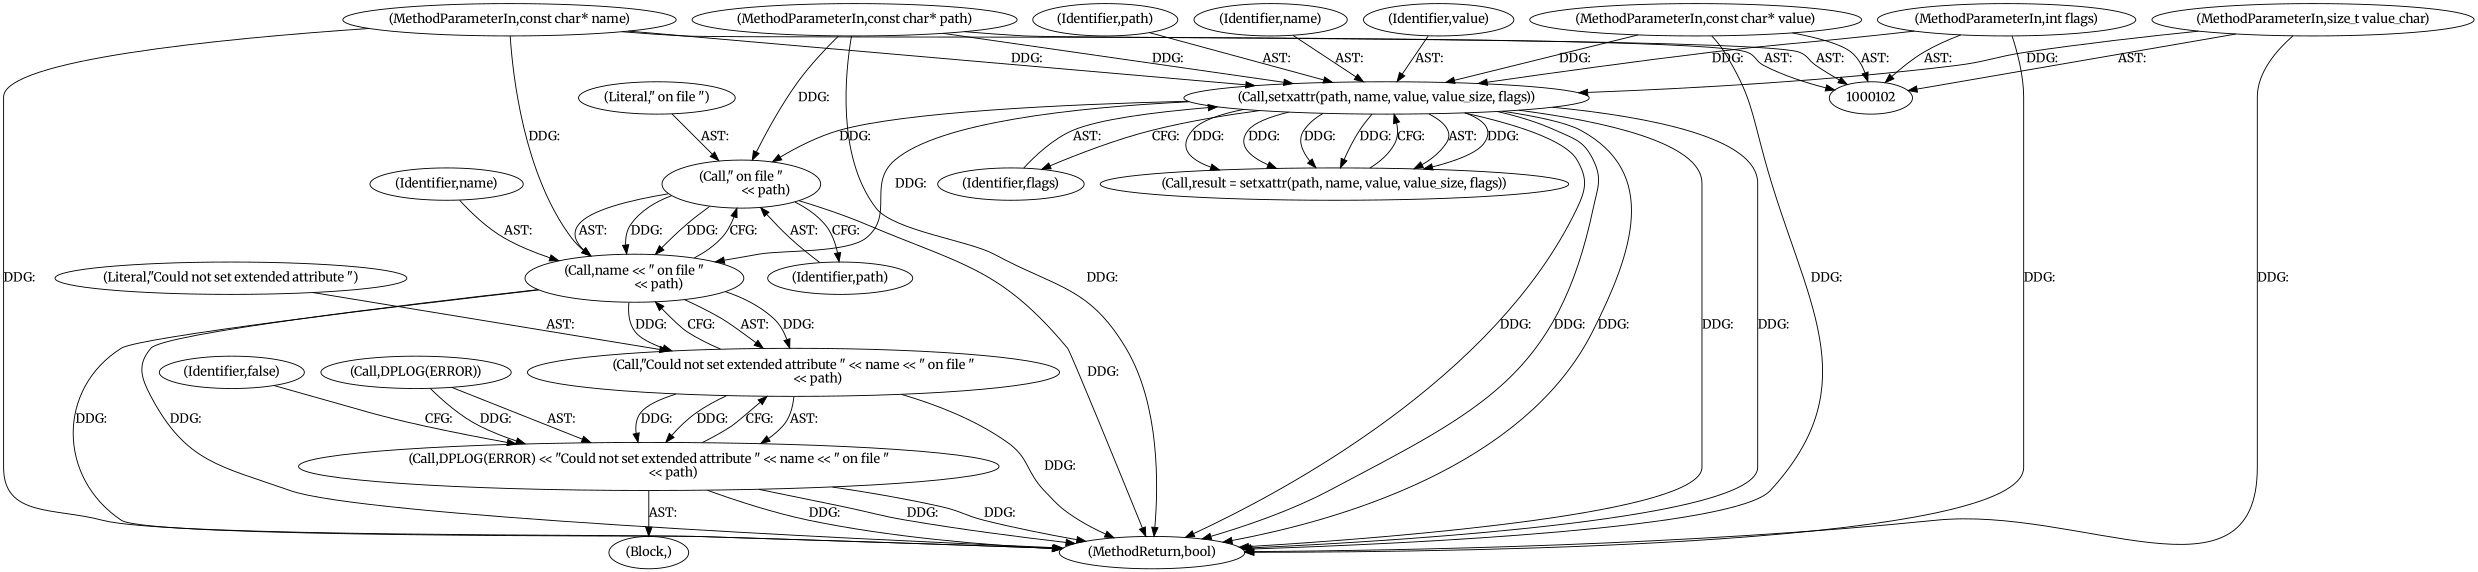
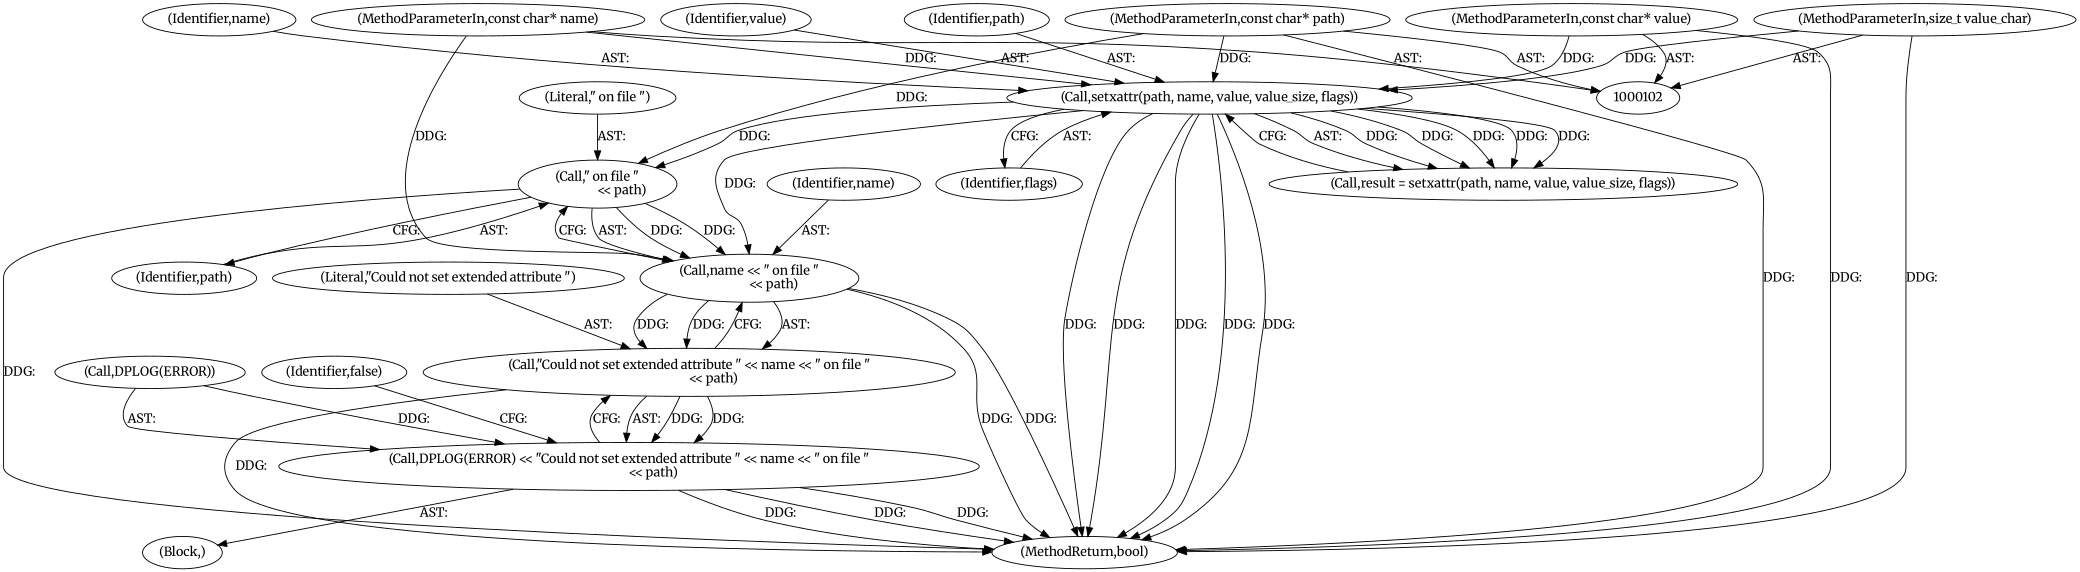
node "(MethodParameterIn,int flags)": removed
edge "(MethodParameterIn,const char* name)" -> "(MethodReturn,bool)": removed, label "DDG:"
